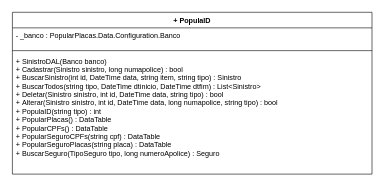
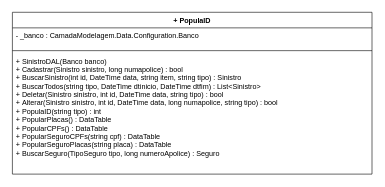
node "- _banco : PopularPlacas.Data.Configuration.Banco": label "- _banco : PopularPlacas.Data.Configuration.Banco" -> "- _banco : CamadaModelagem.Data.Configuration.Banco"
